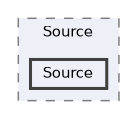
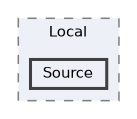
cluster "Source": label "Source" -> "Local"
